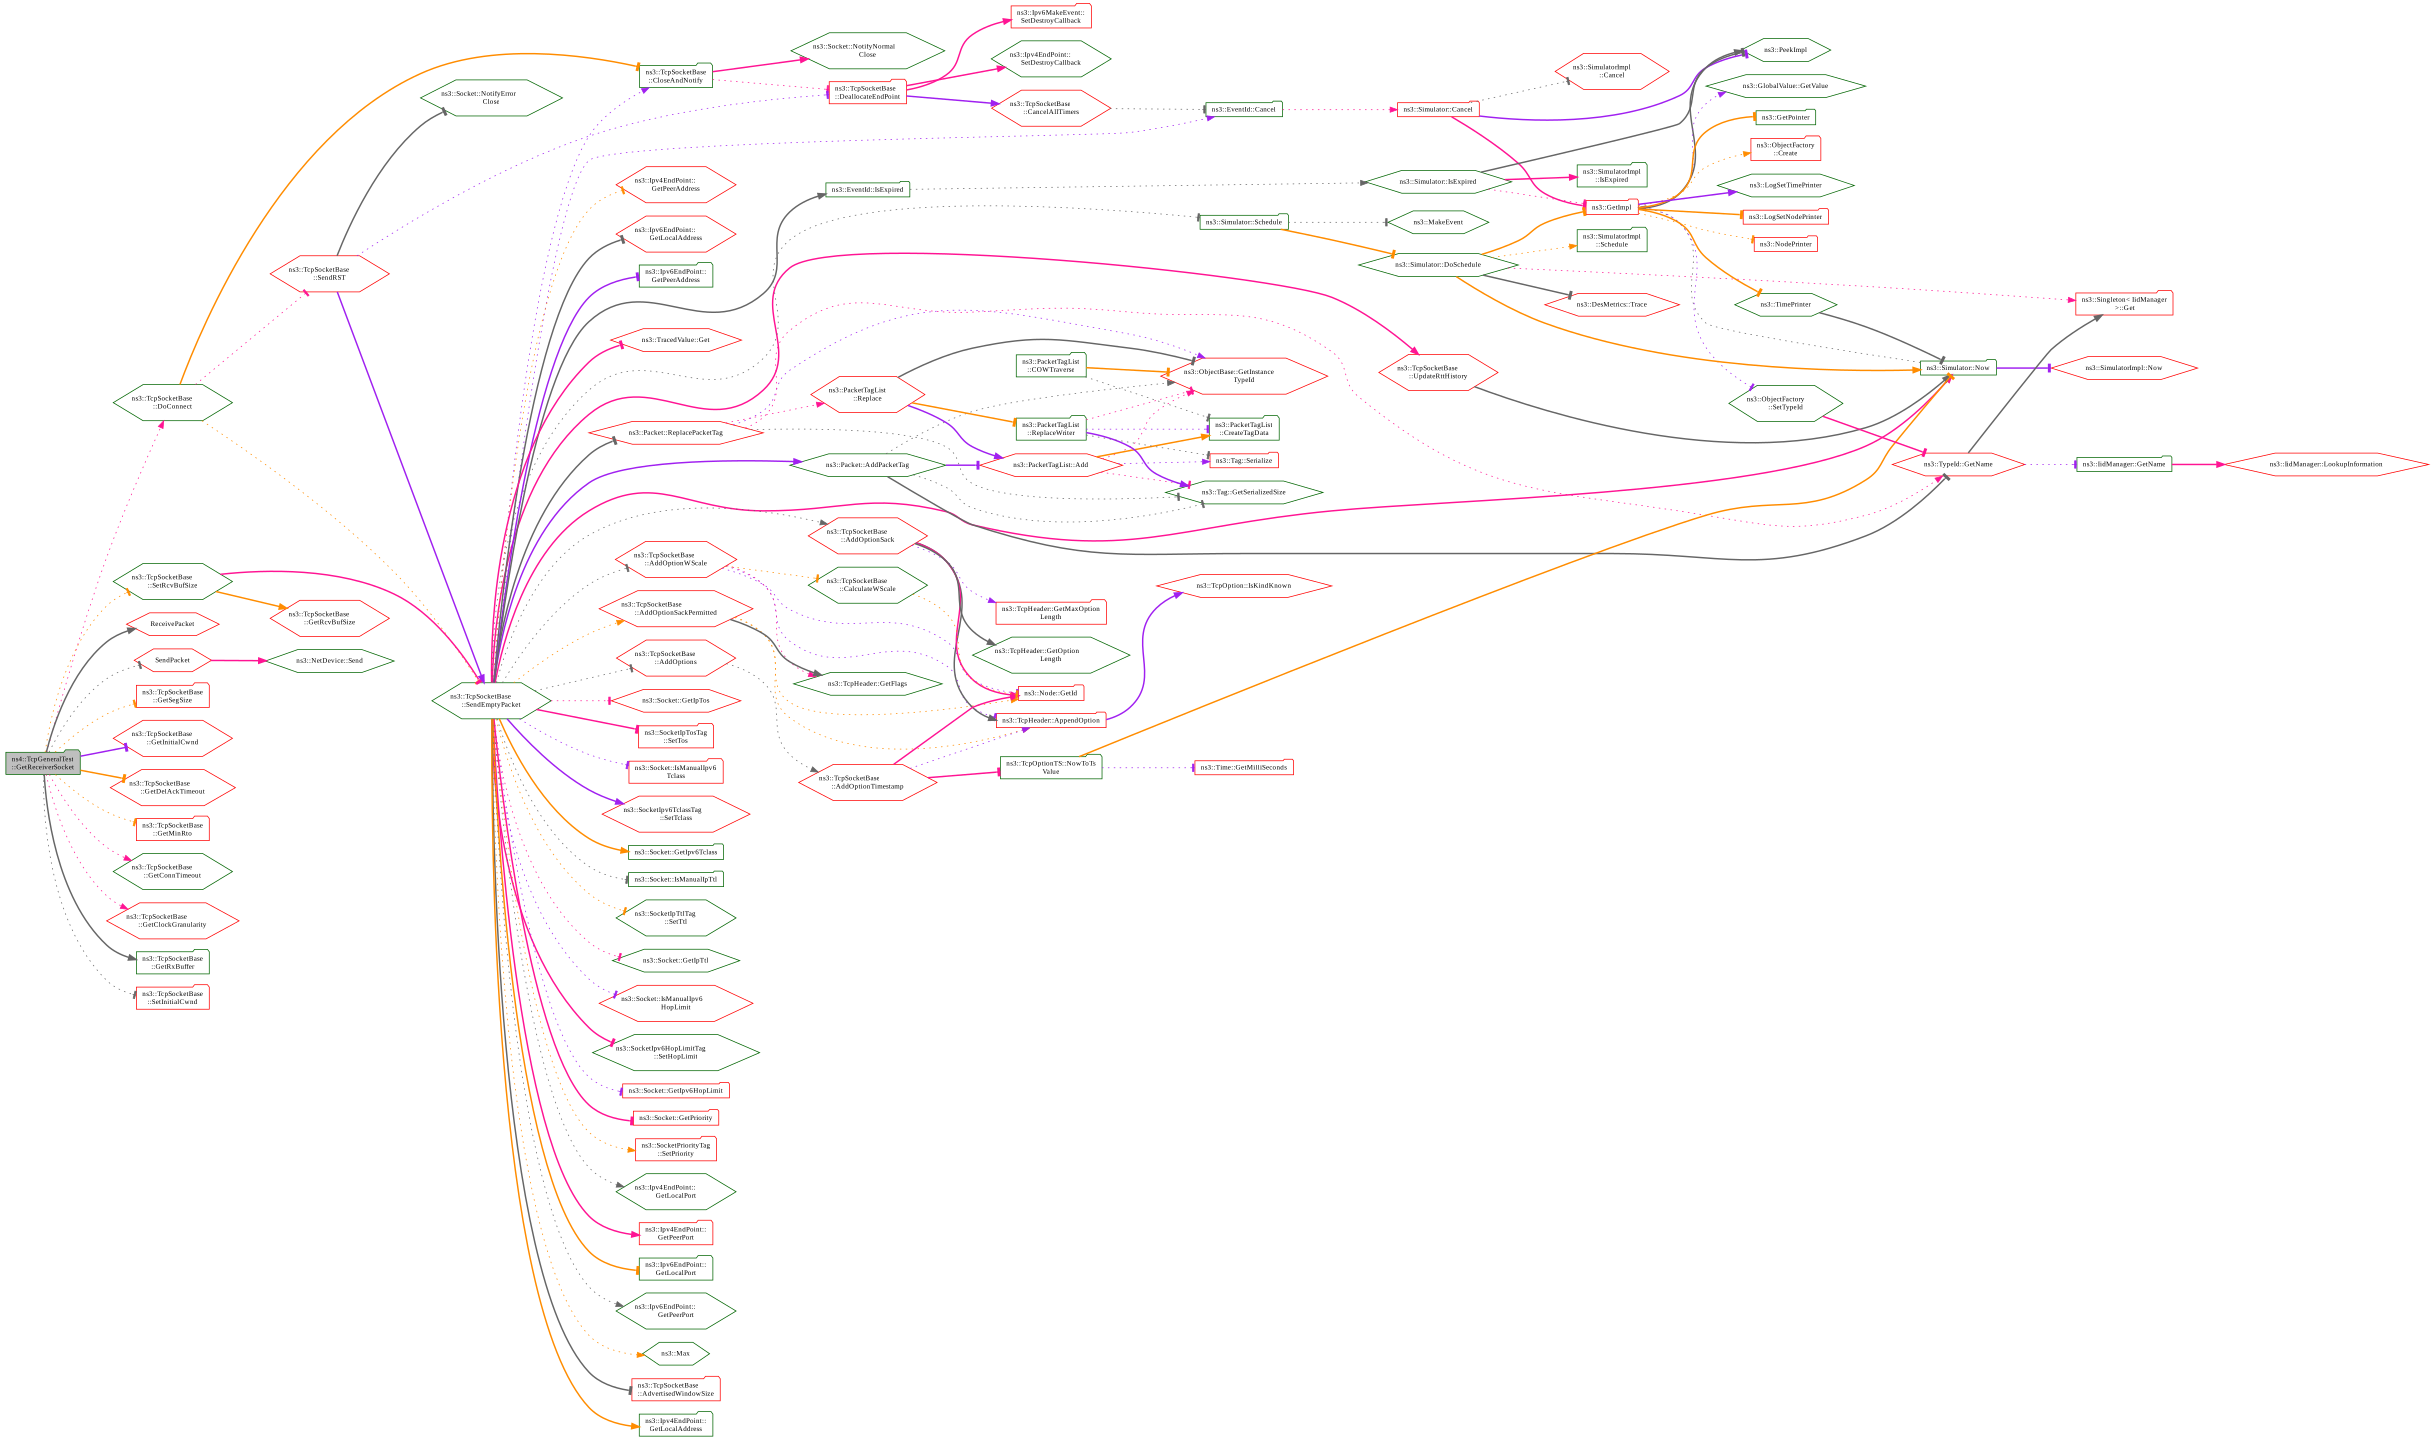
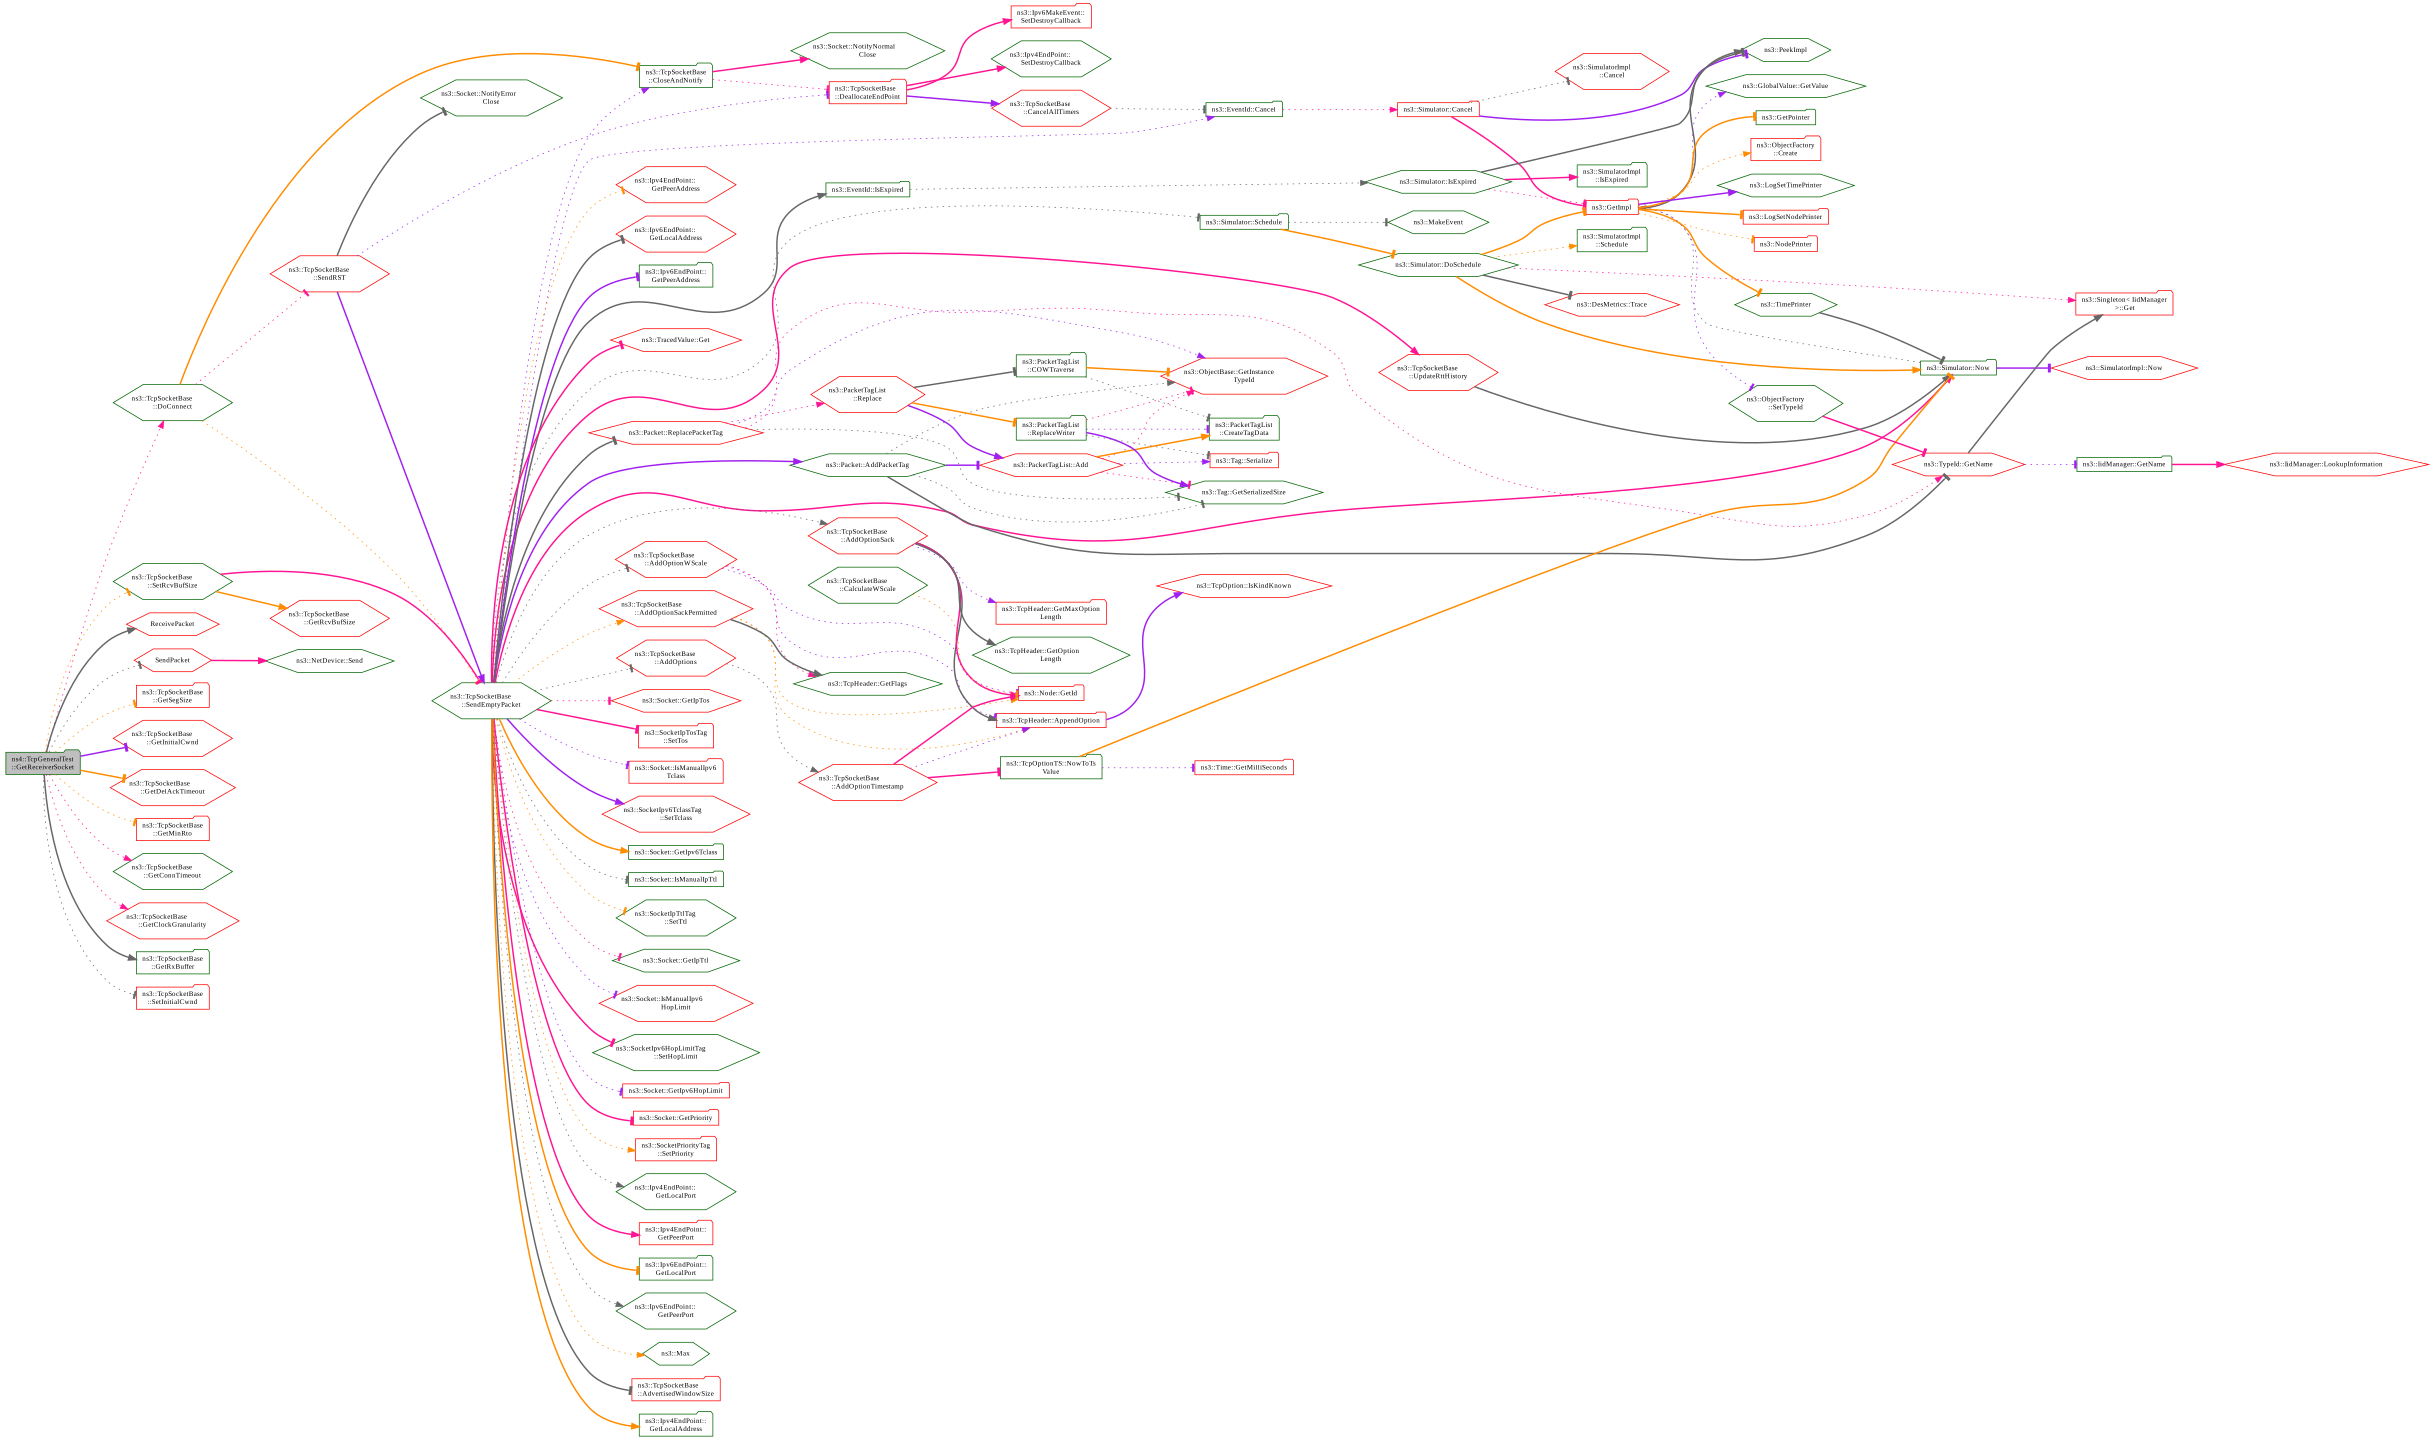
edge "ns3::PacketTagList ::Replace" -> "ns3::ObjectBase::GetInstance TypeId": now "ns3::PacketTagList ::Replace" -> "ns3::PacketTagList ::COWTraverse"
edge "ns3::TcpSocketBase ::AddOptionWScale" -> "ns3::TcpSocketBase ::CalculateWScale": removed
